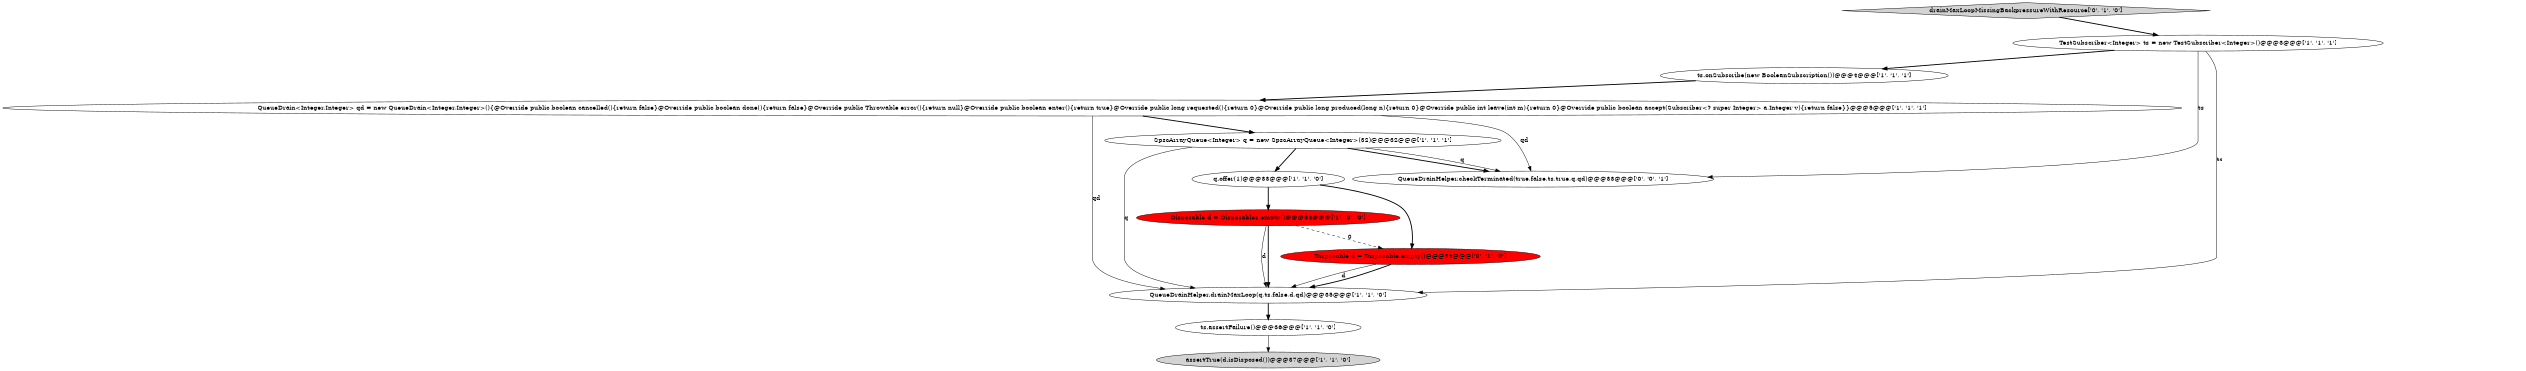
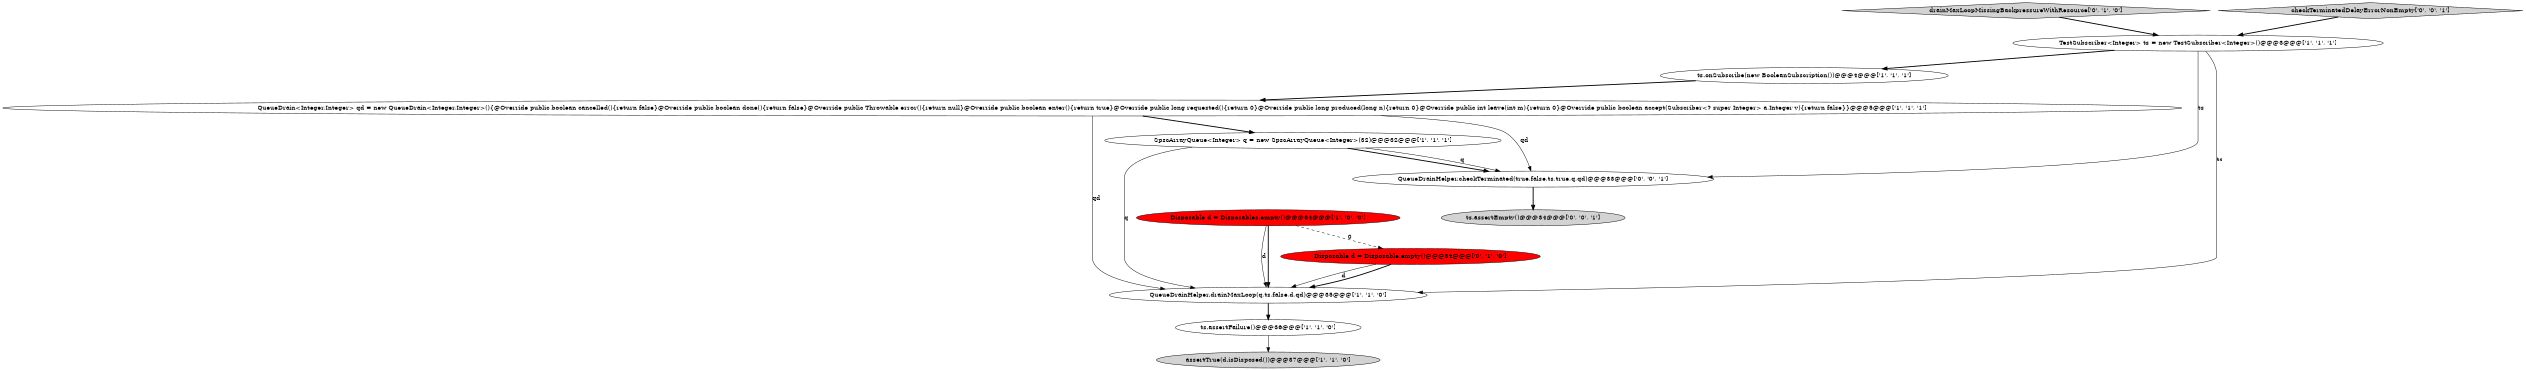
node "checkTerminatedDelayErrorNonEmpty['0', '0', '1']": added
node "q.offer(1)@@@33@@@['1', '1', '0']": removed
node "ts.assertEmpty()@@@34@@@['0', '0', '1']": added
